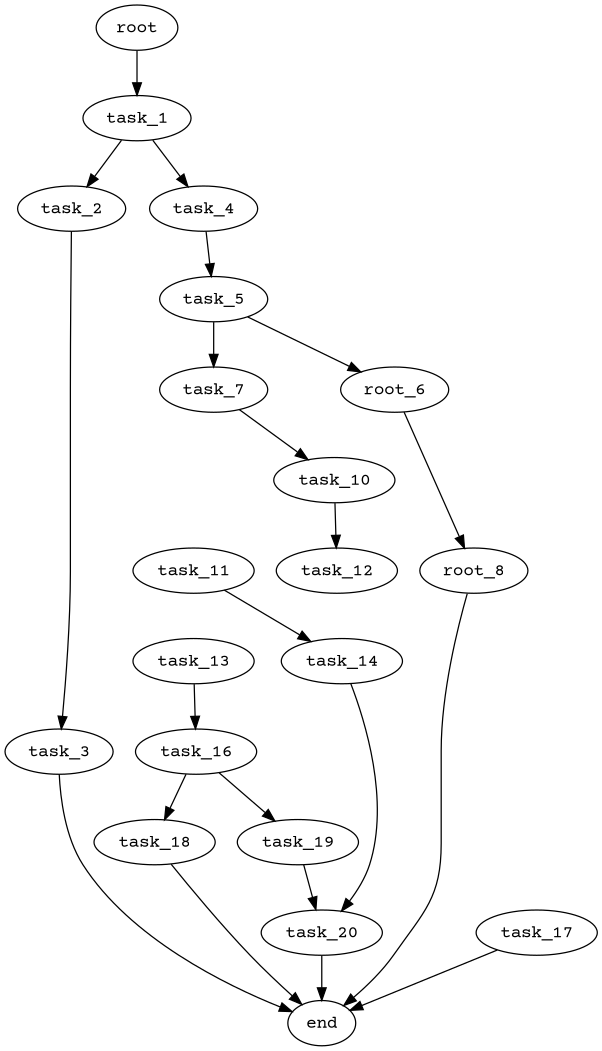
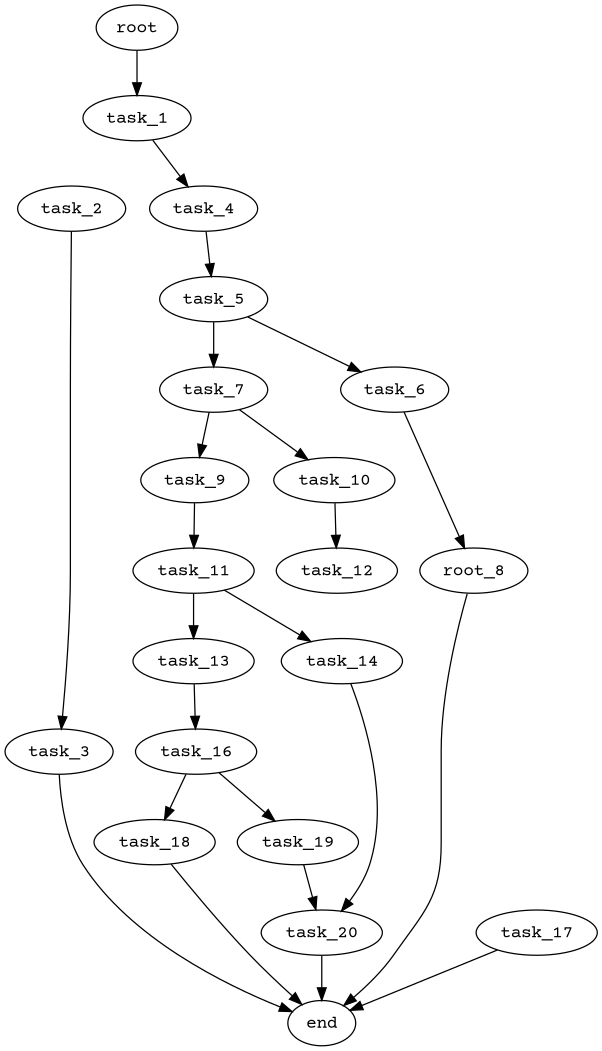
edge "task_1" -> "task_2": removed
node "root_6": label "root_6" -> "task_6"
node "task_9": added
edge "task_11" -> "task_13": added
